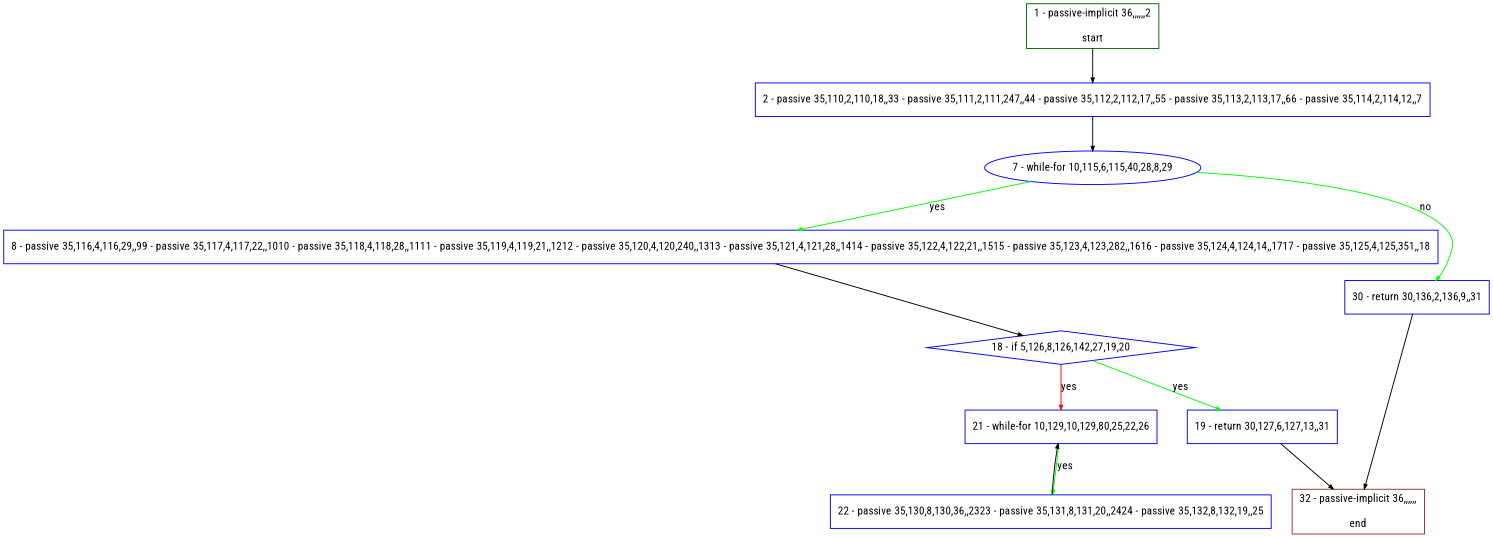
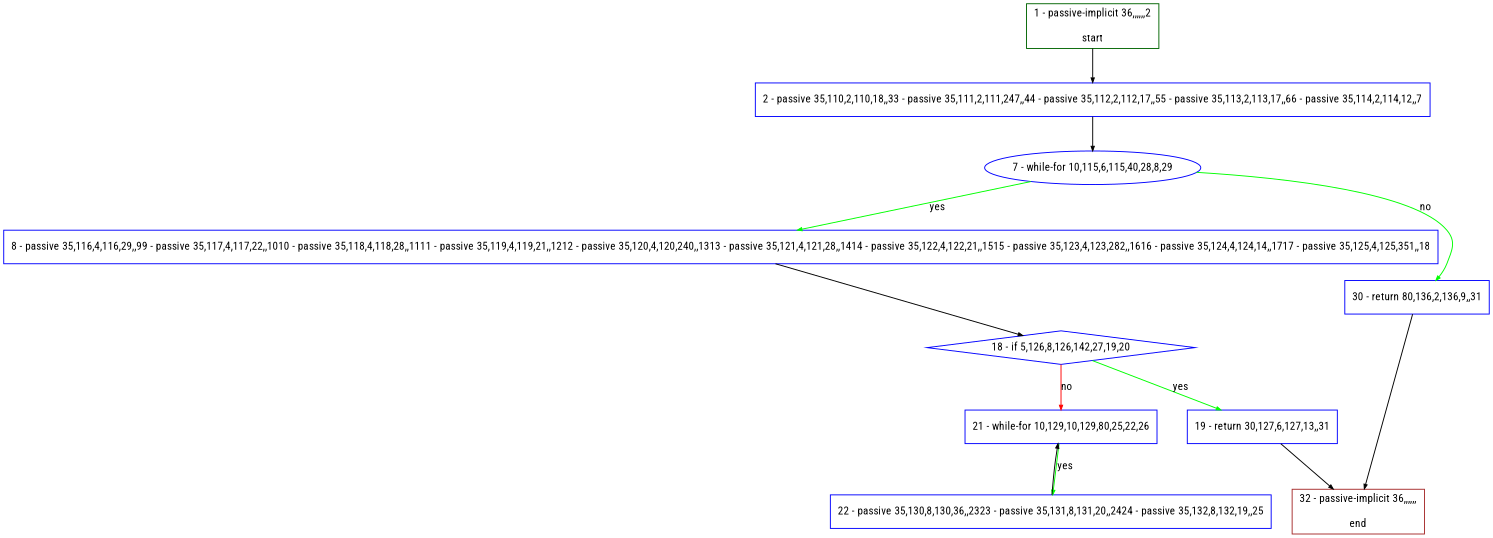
node "30 - return 30,136,2,136,9,,31": label "30 - return 30,136,2,136,9,,31" -> "30 - return 80,136,2,136,9,,31"
edge "18 - if 5,126,8,126,142,27,19,20" -> "21 - while-for 10,129,10,129,80,25,22,26": label "yes" -> "no"
